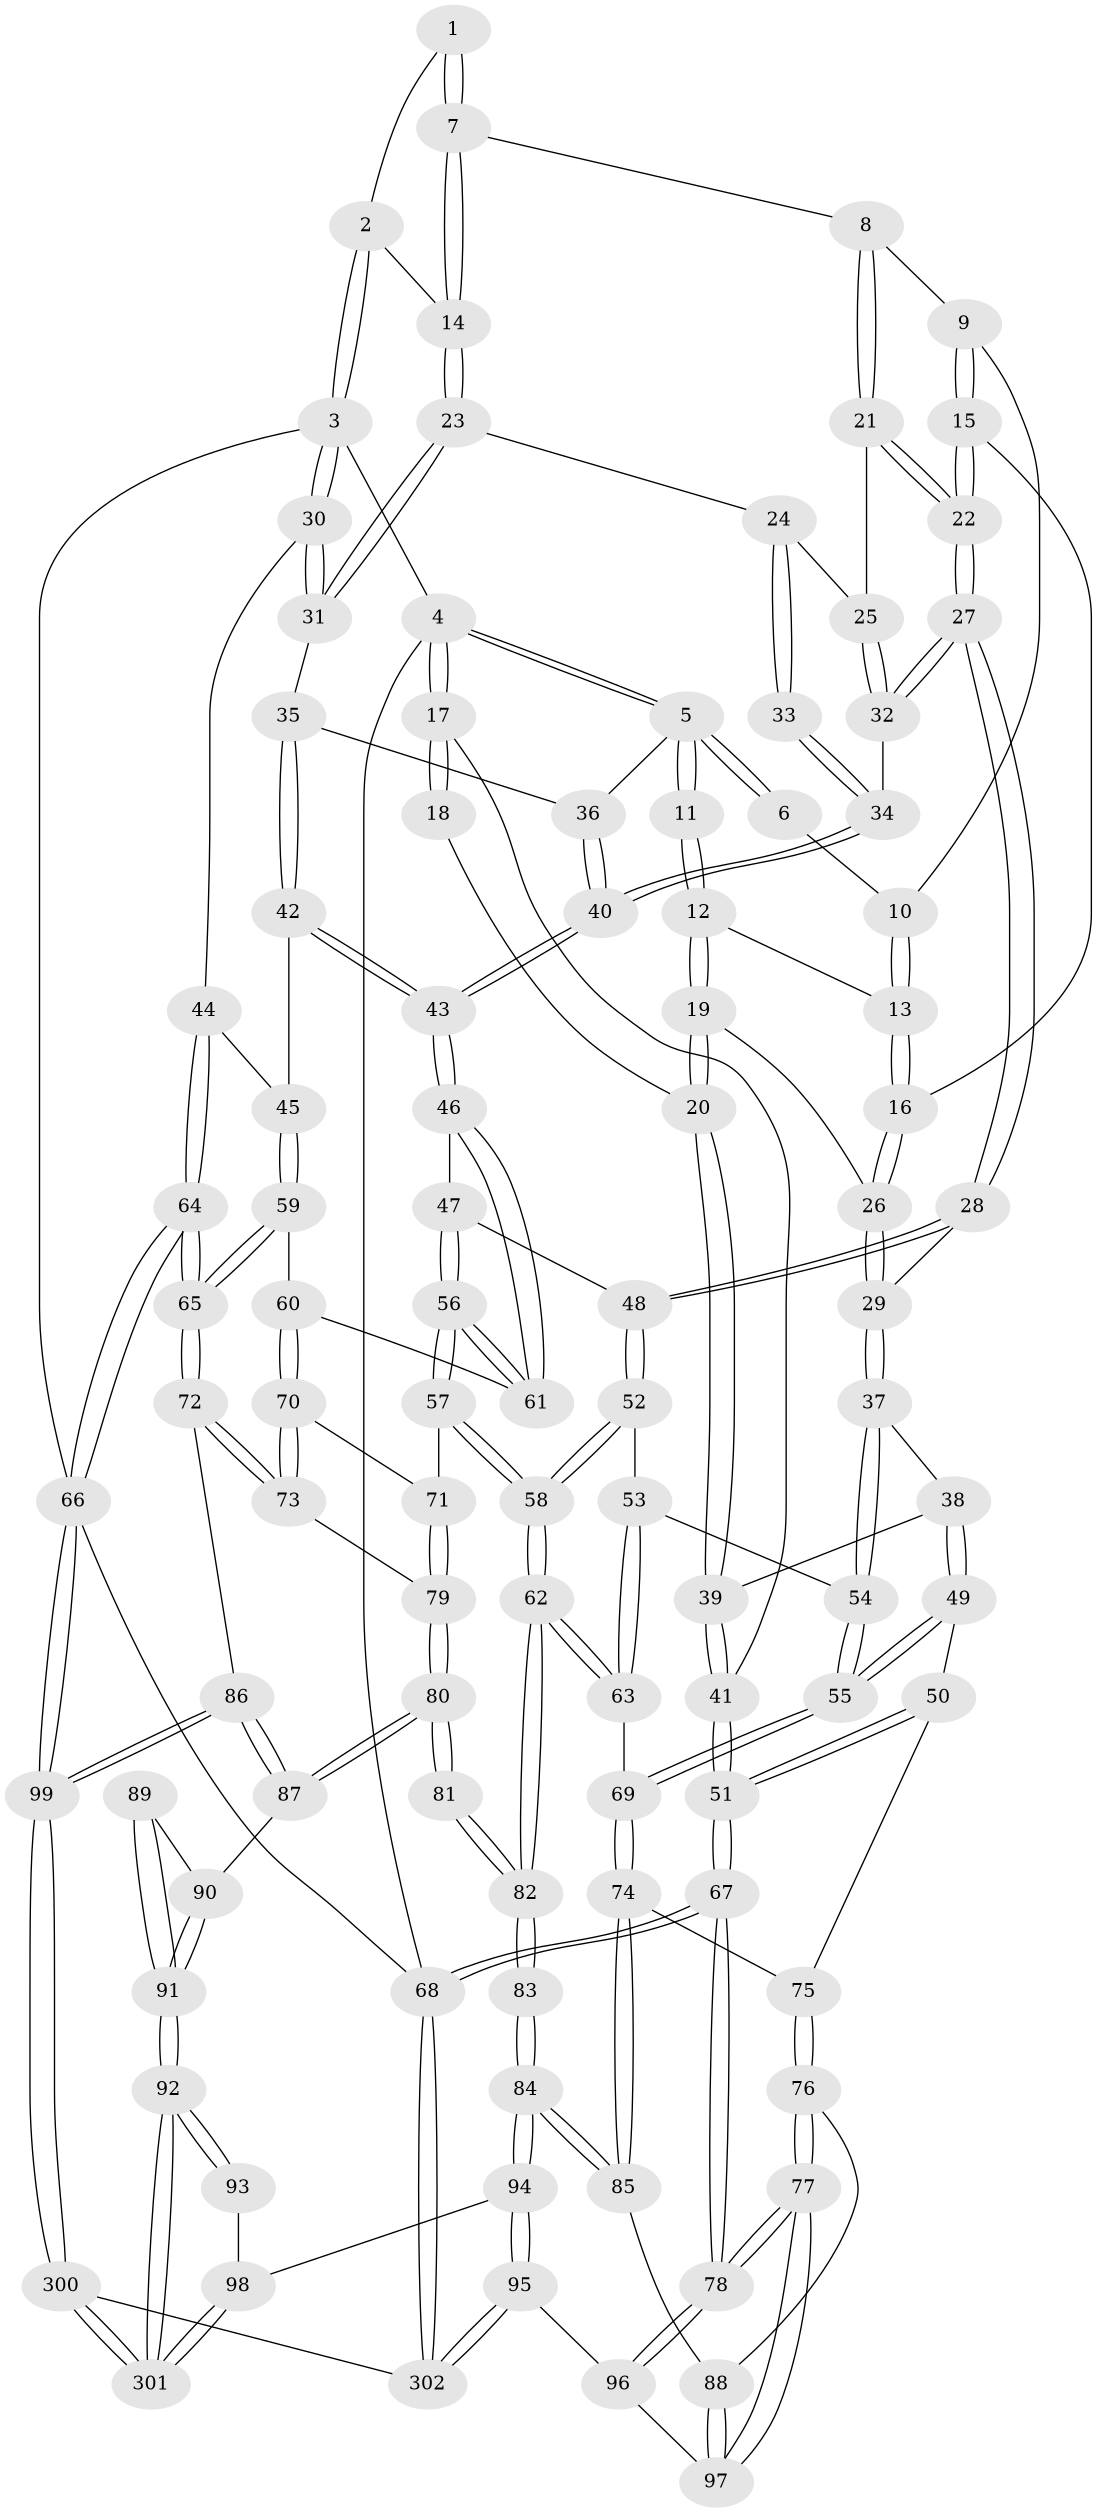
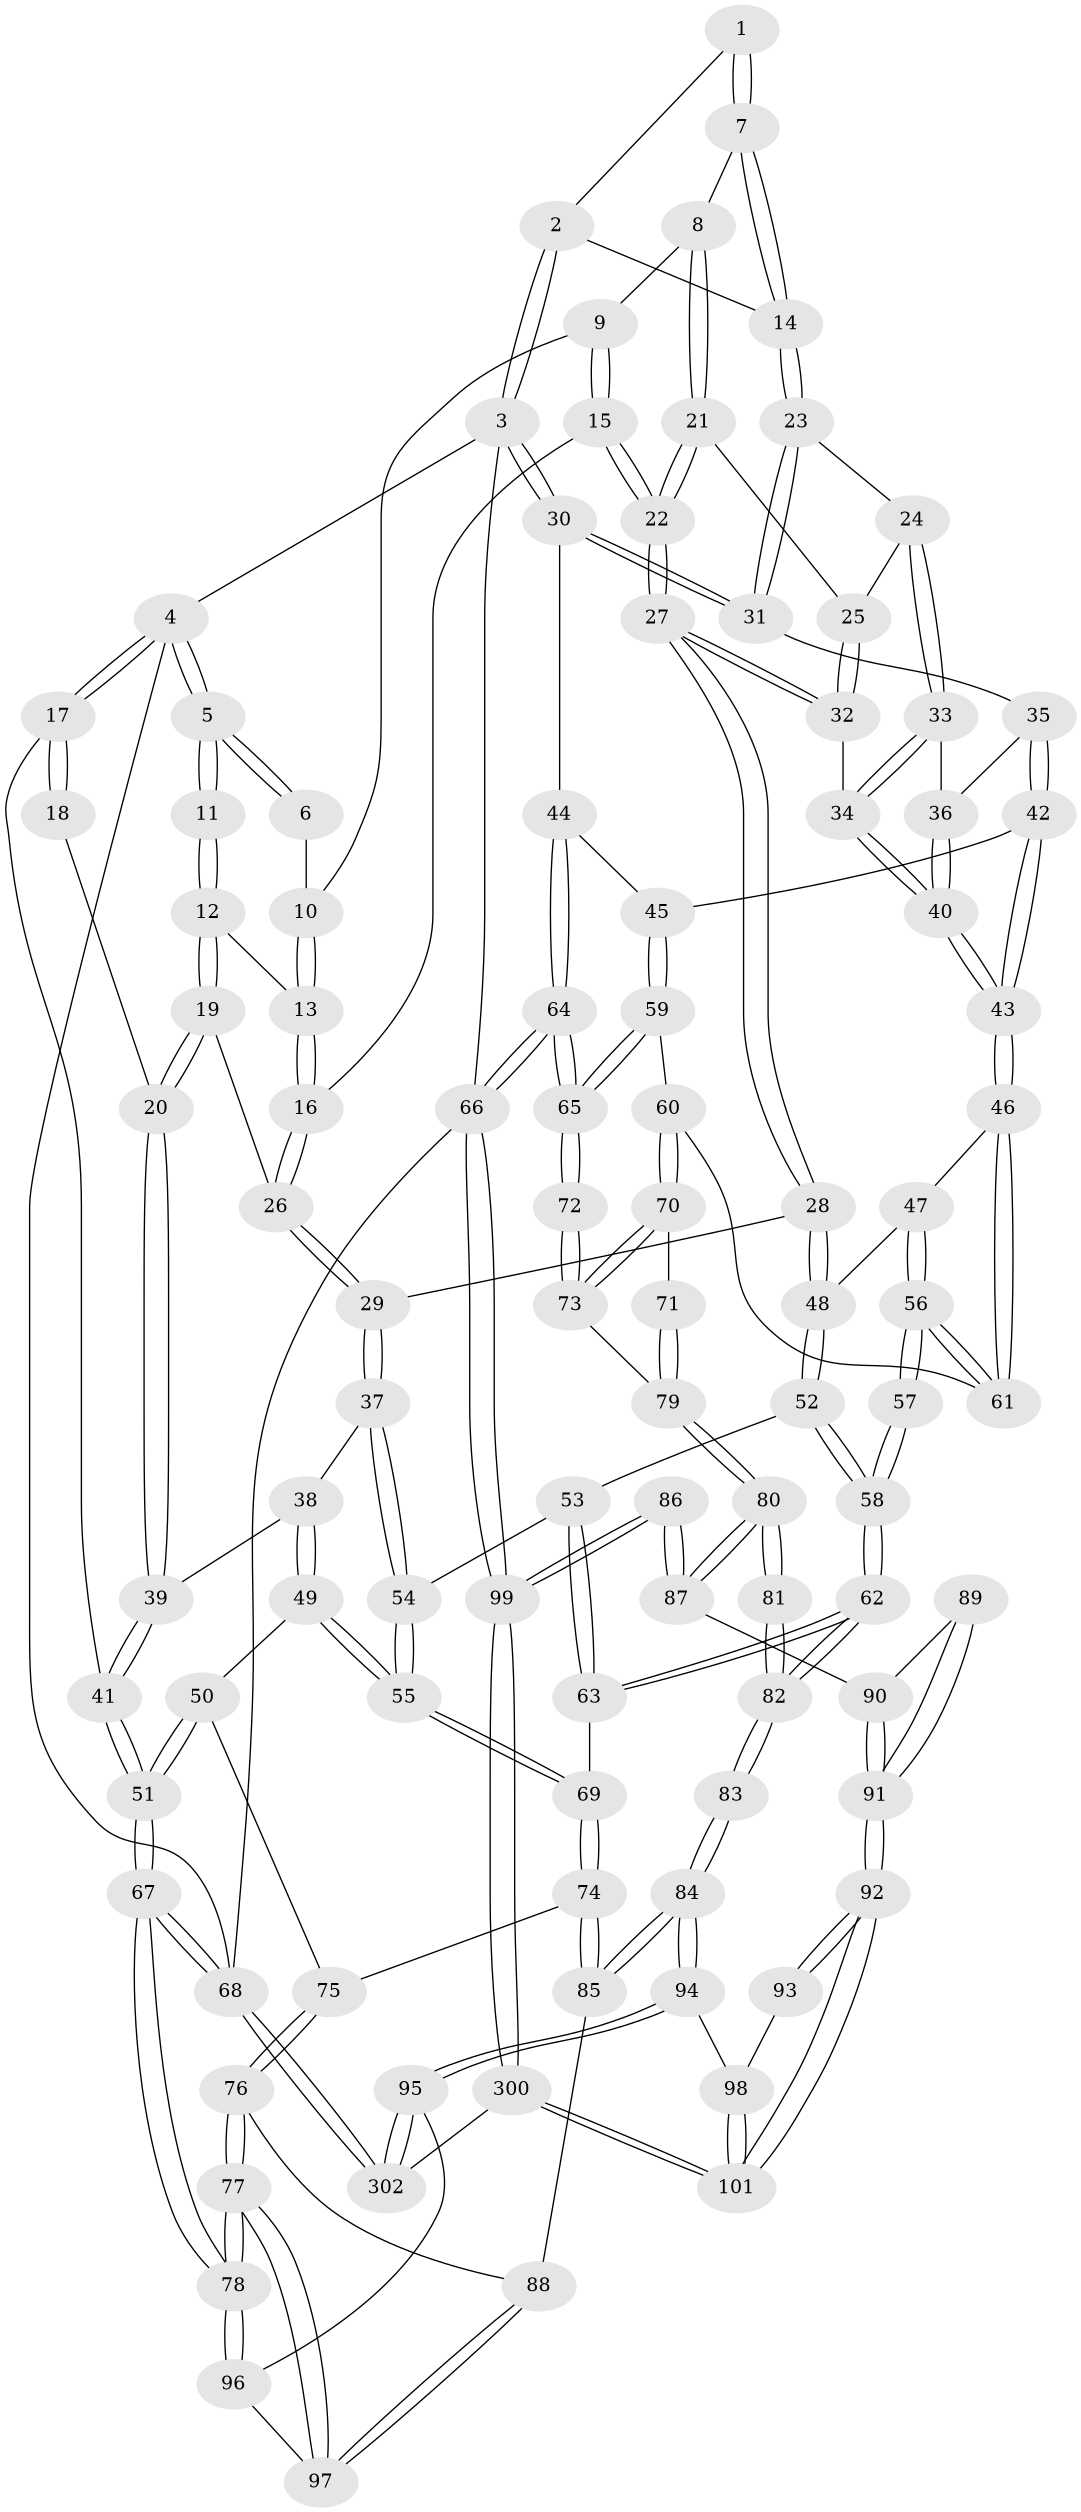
edge "5" -- "36": now "33" -- "36"
edge "57" -- "71": removed
edge "72" -- "86": removed
node "301": label "301" -> "101"
